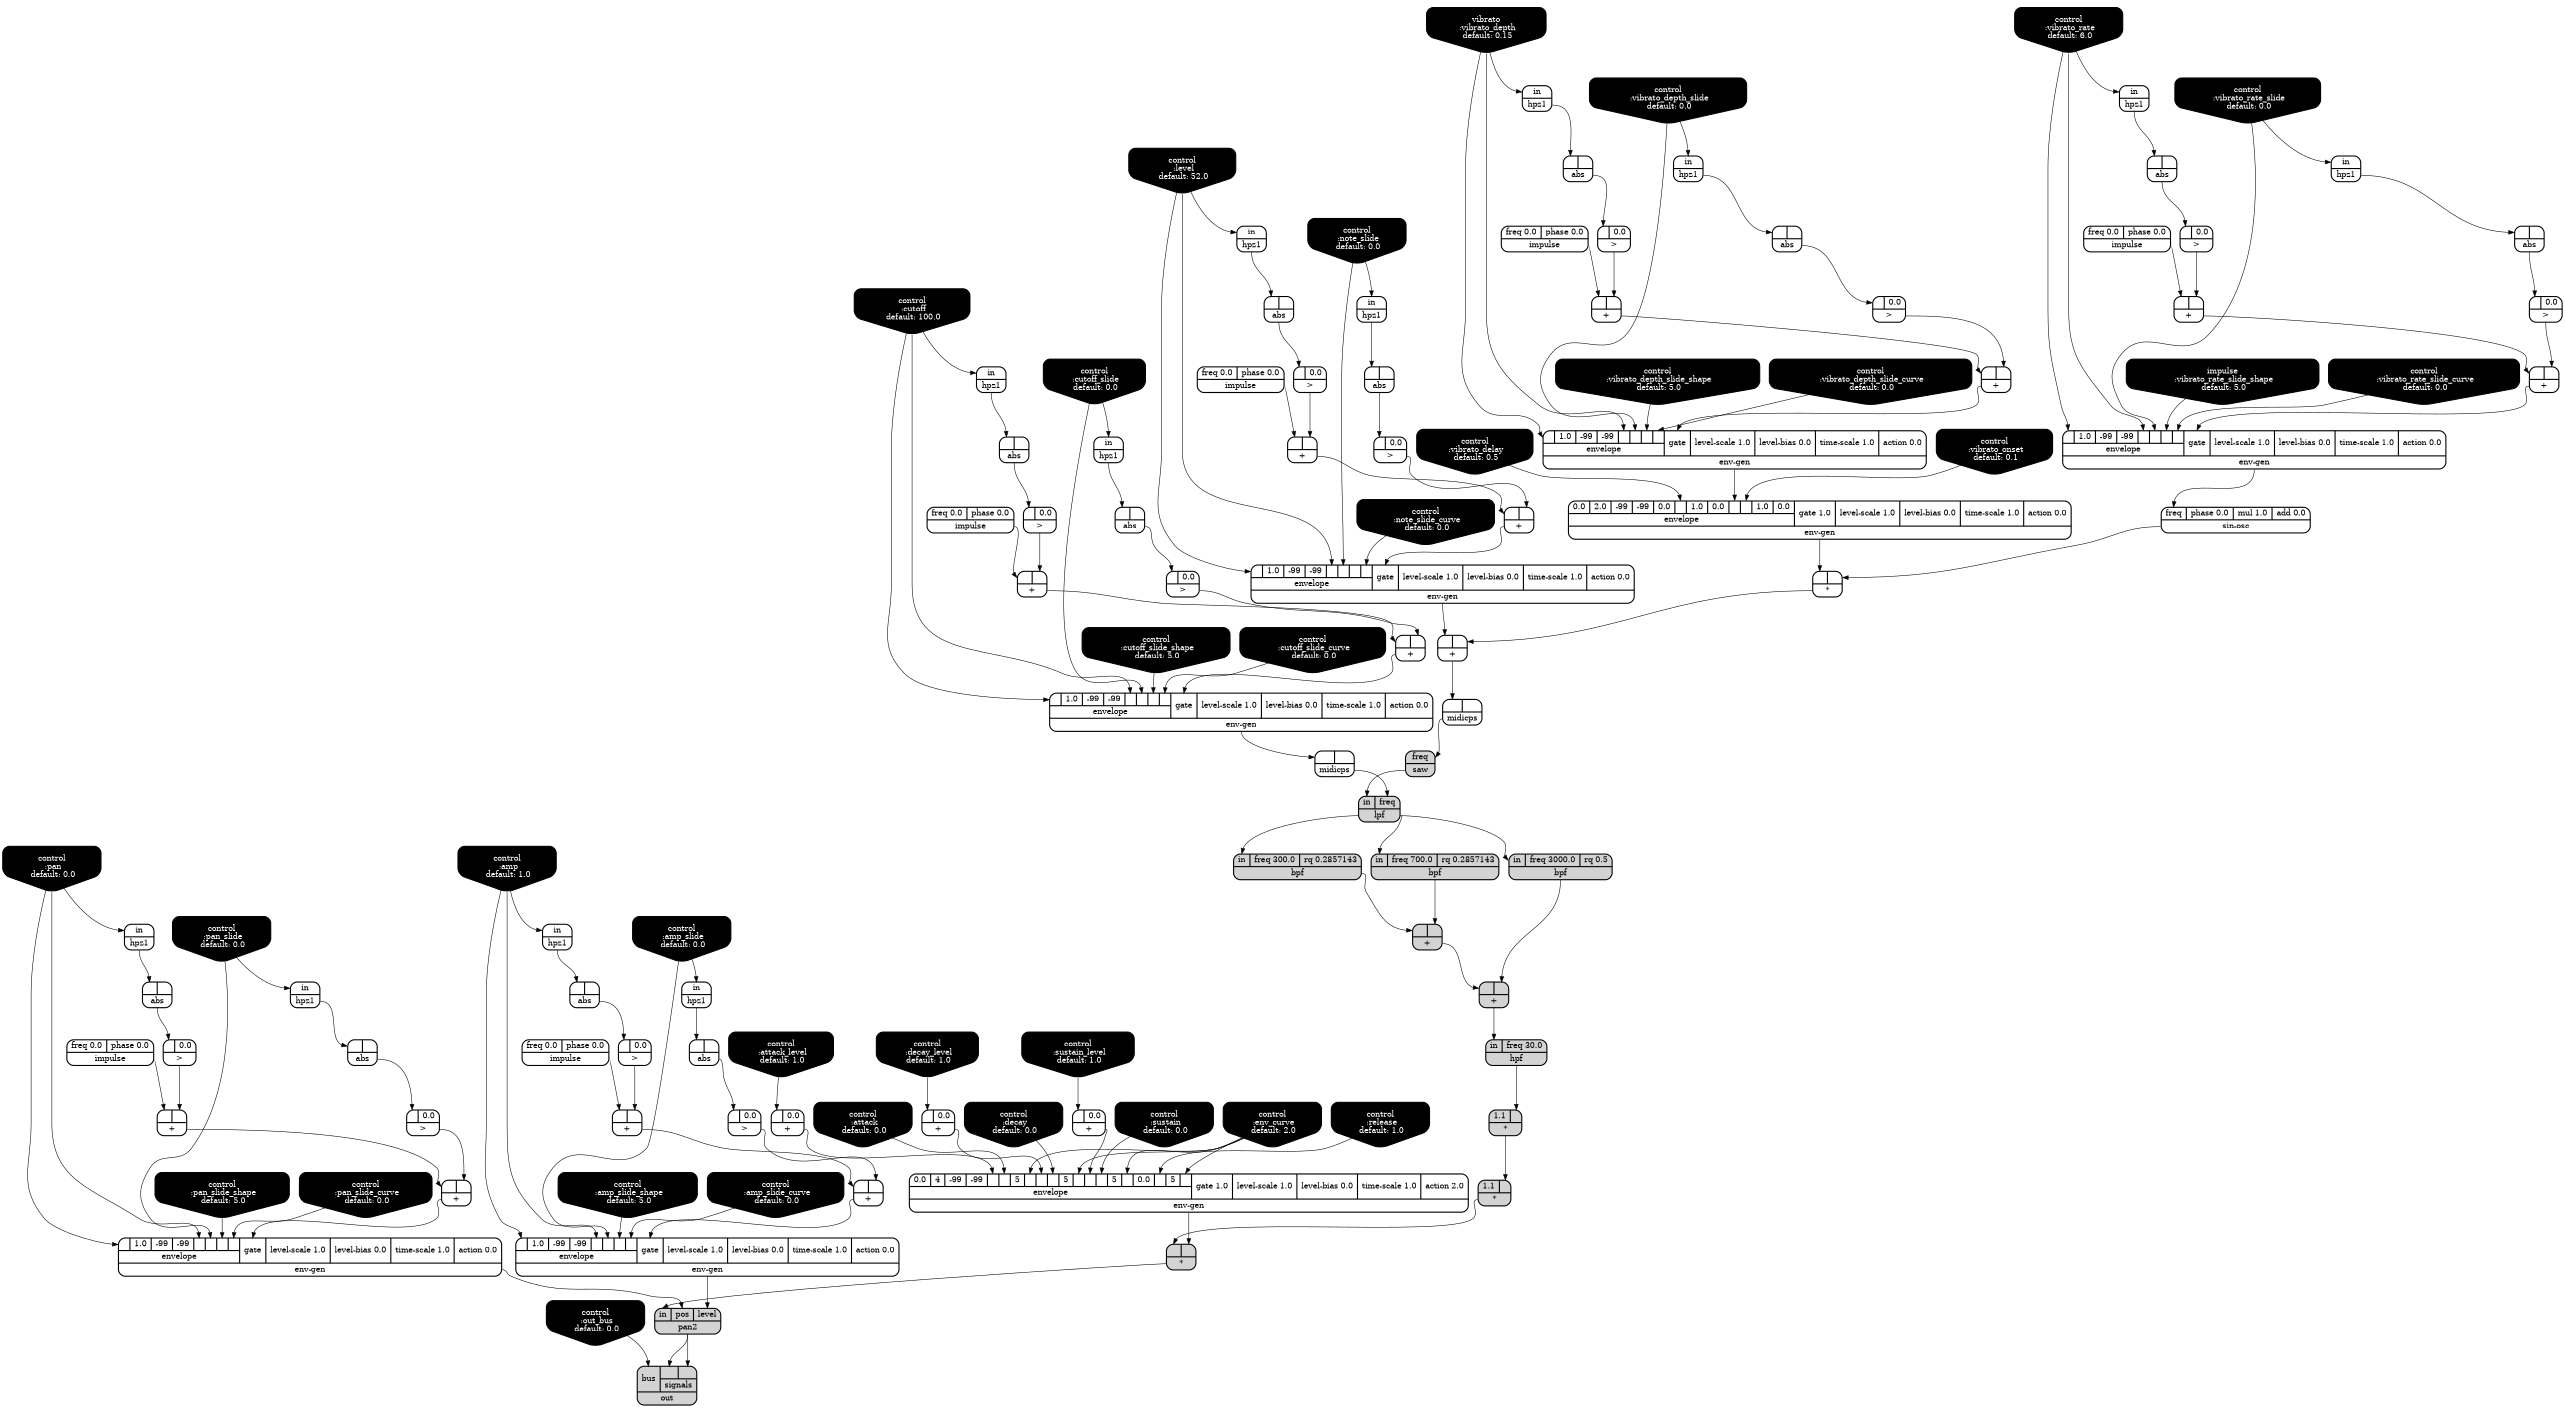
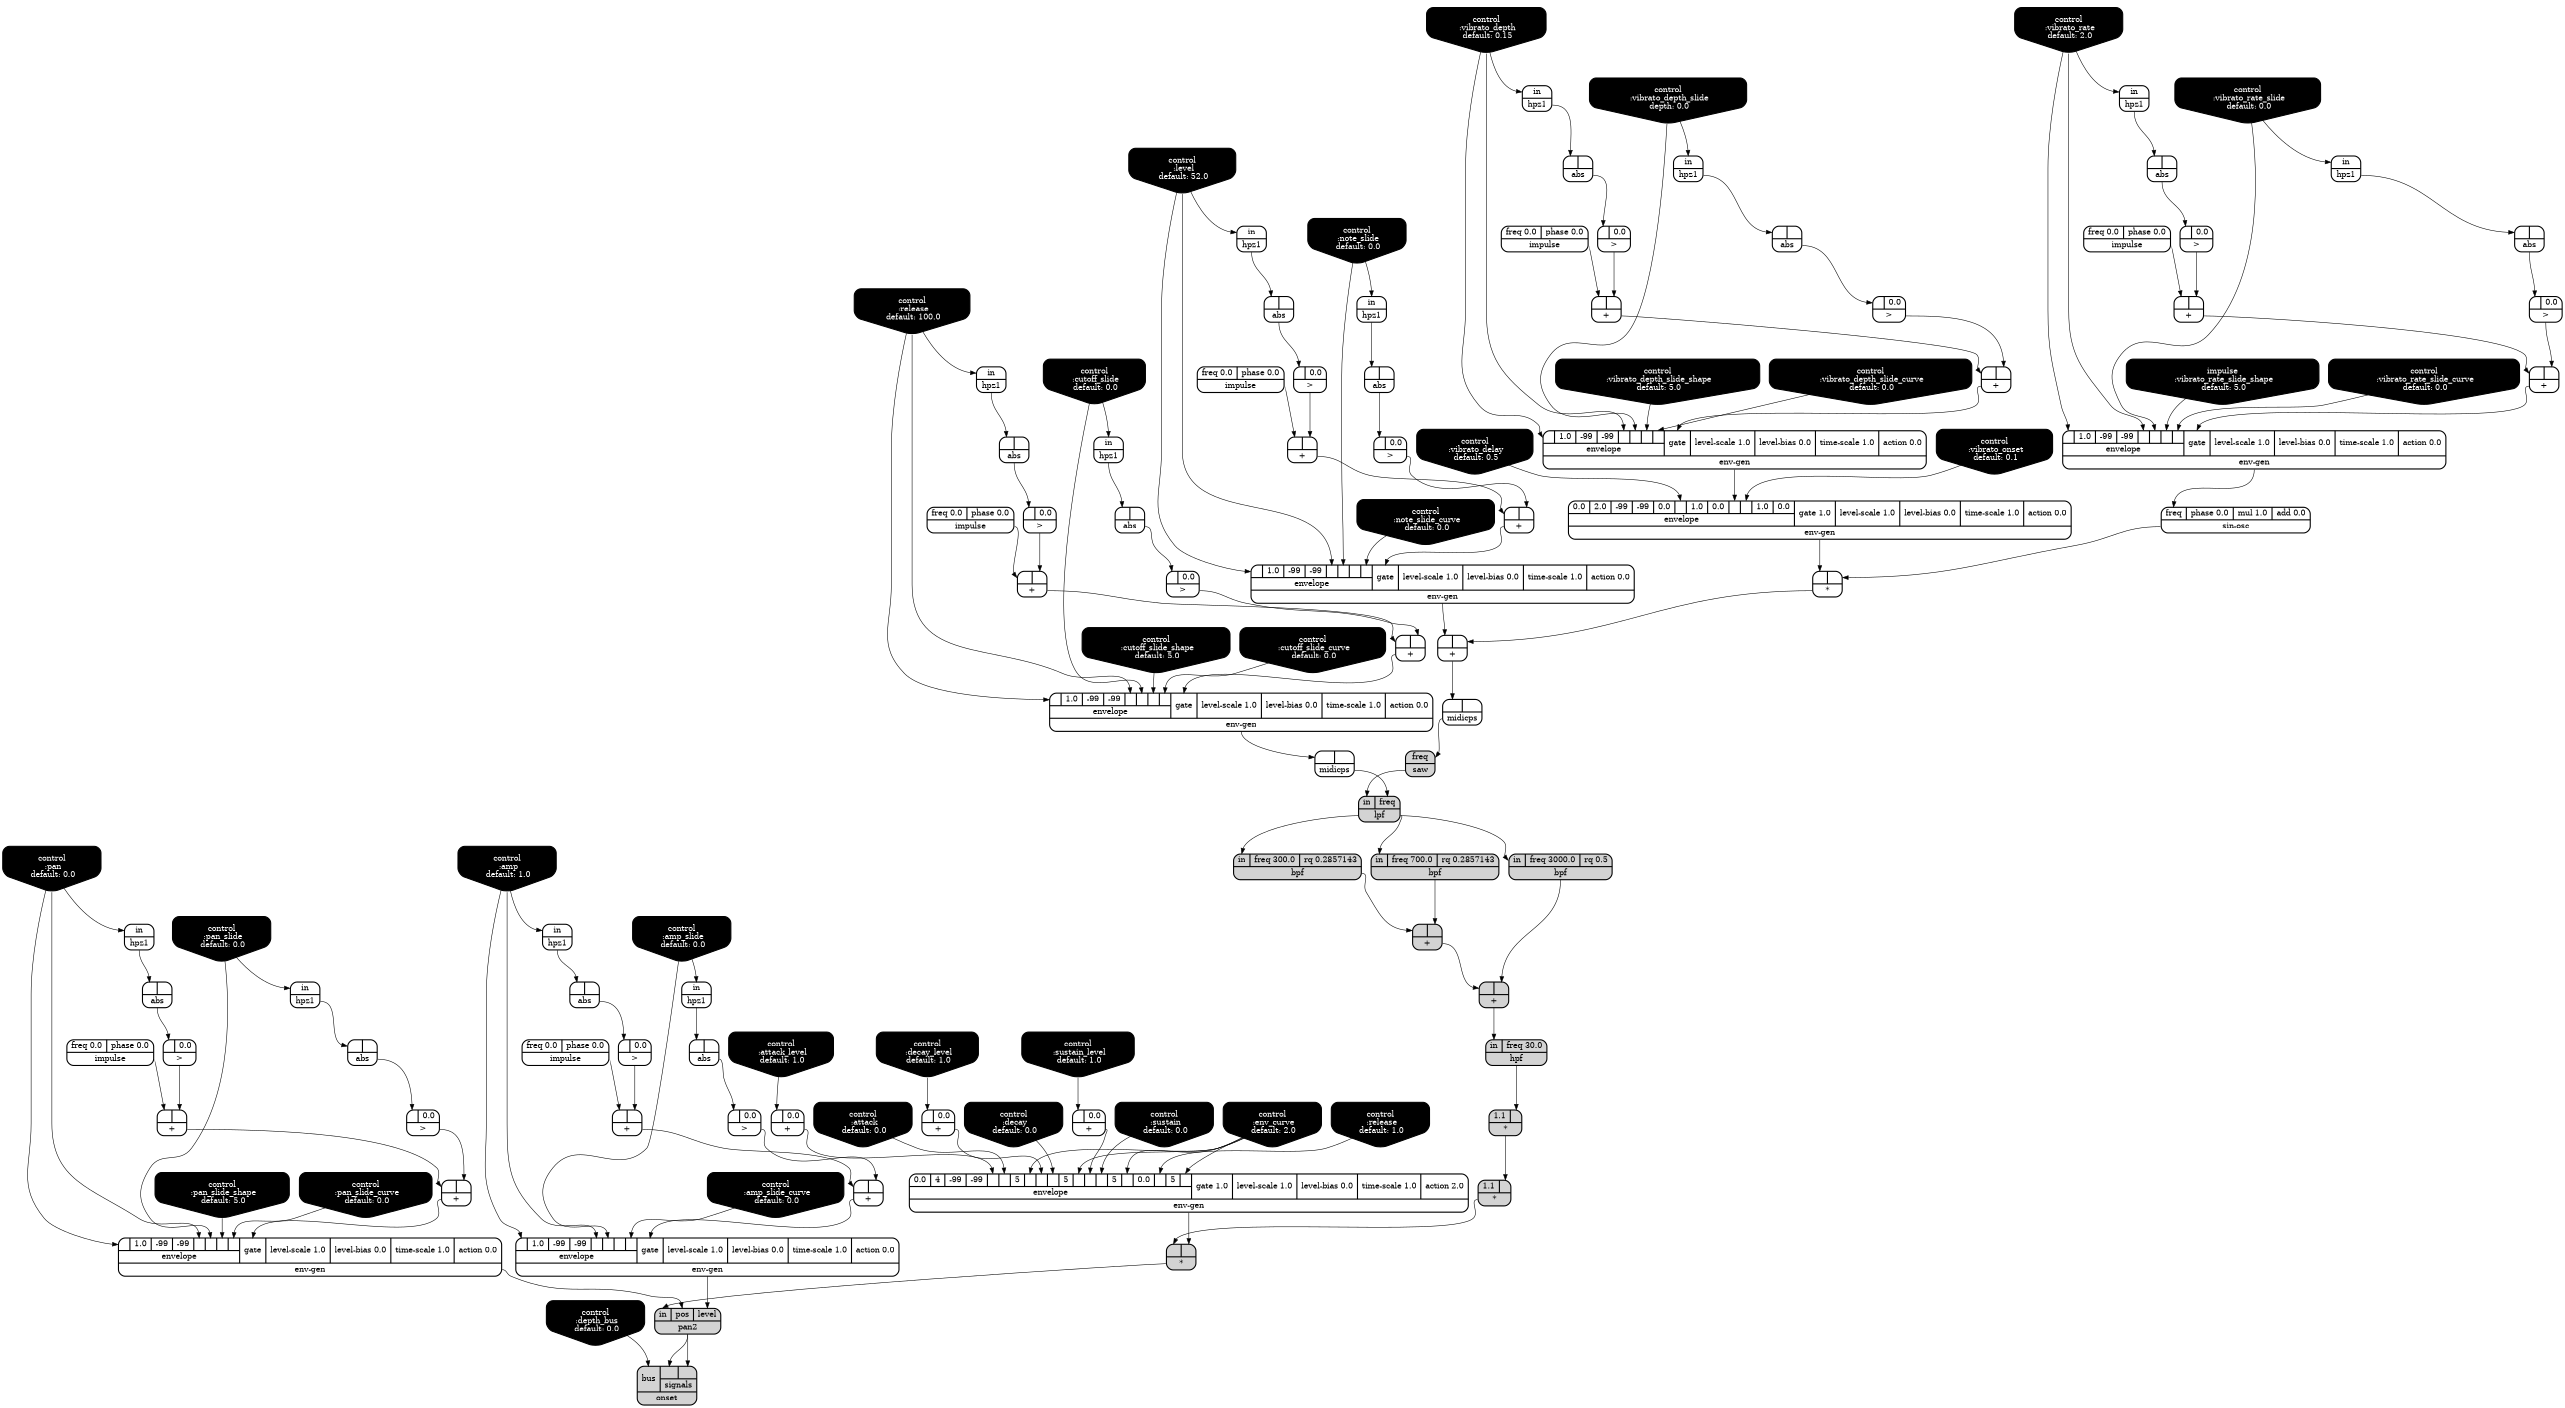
node "vibrato :vibrato_depth default: 0.15": label "vibrato :vibrato_depth default: 0.15" -> "control :vibrato_depth default: 0.15"
node "control :vibrato_rate default: 6.0": label "control :vibrato_rate default: 6.0" -> "control :vibrato_rate default: 2.0"
node "control :vibrato_depth_slide default: 0.0": label "control :vibrato_depth_slide default: 0.0" -> "control :vibrato_depth_slide depth: 0.0"
node "control :cutoff default: 100.0": label "control :cutoff default: 100.0" -> "control :release default: 100.0"
node "control :amp_slide_shape default: 5.0": removed
node "control :out_bus default: 0.0": label "control :out_bus default: 0.0" -> "control :depth_bus default: 0.0"
node "bus": text "out" -> "onset"
